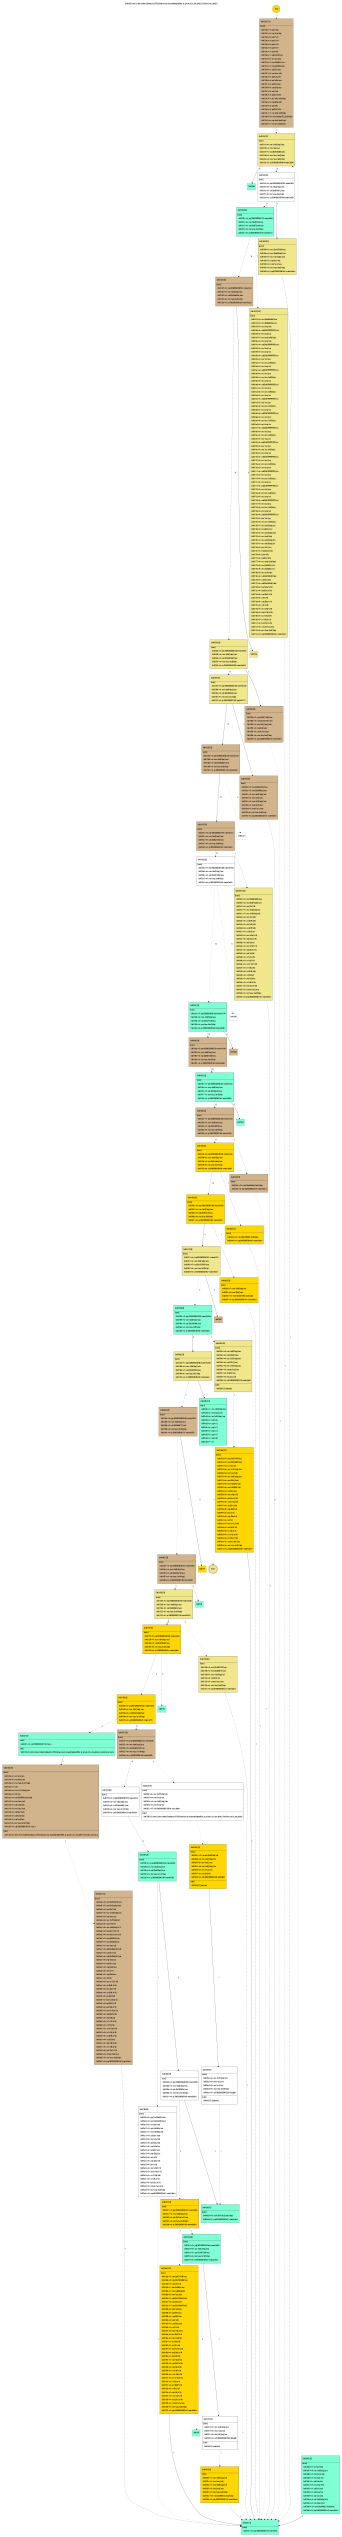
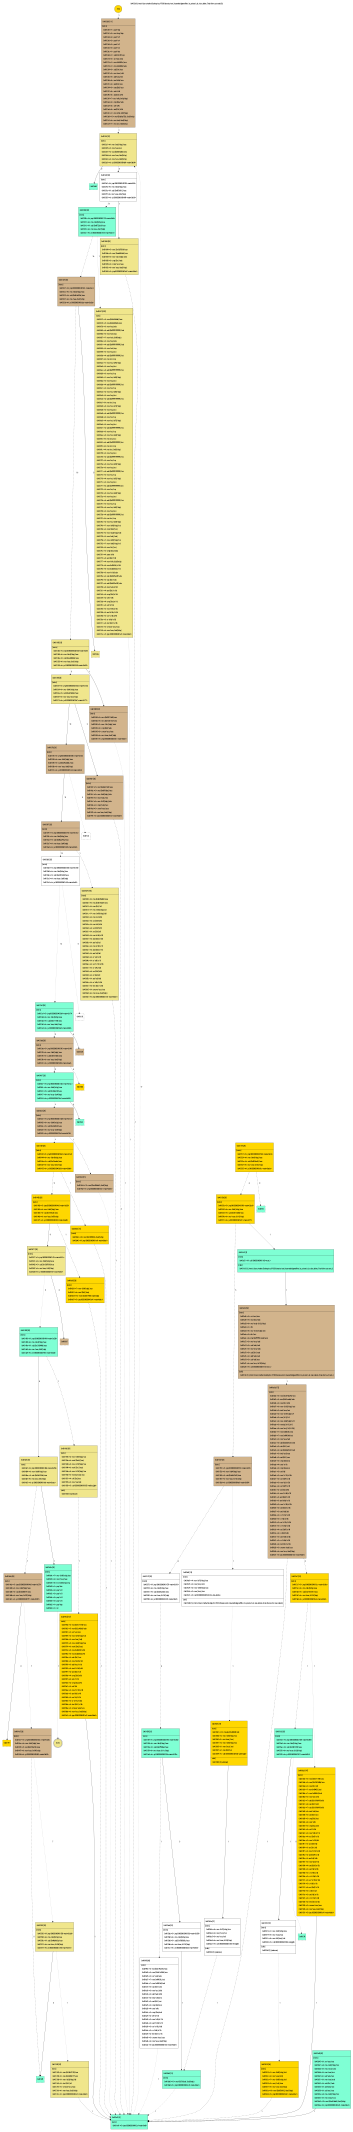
node "0x401d0d": added
edge "0x401503 [28]" -> "0x40151f [28]": now "0x401503 [28]" -> "0x401df0"
edge "0x4015ab [28]" -> "0x4015c7 [28]": now "0x401a8a [172]" -> "0x4015c7 [28]"
